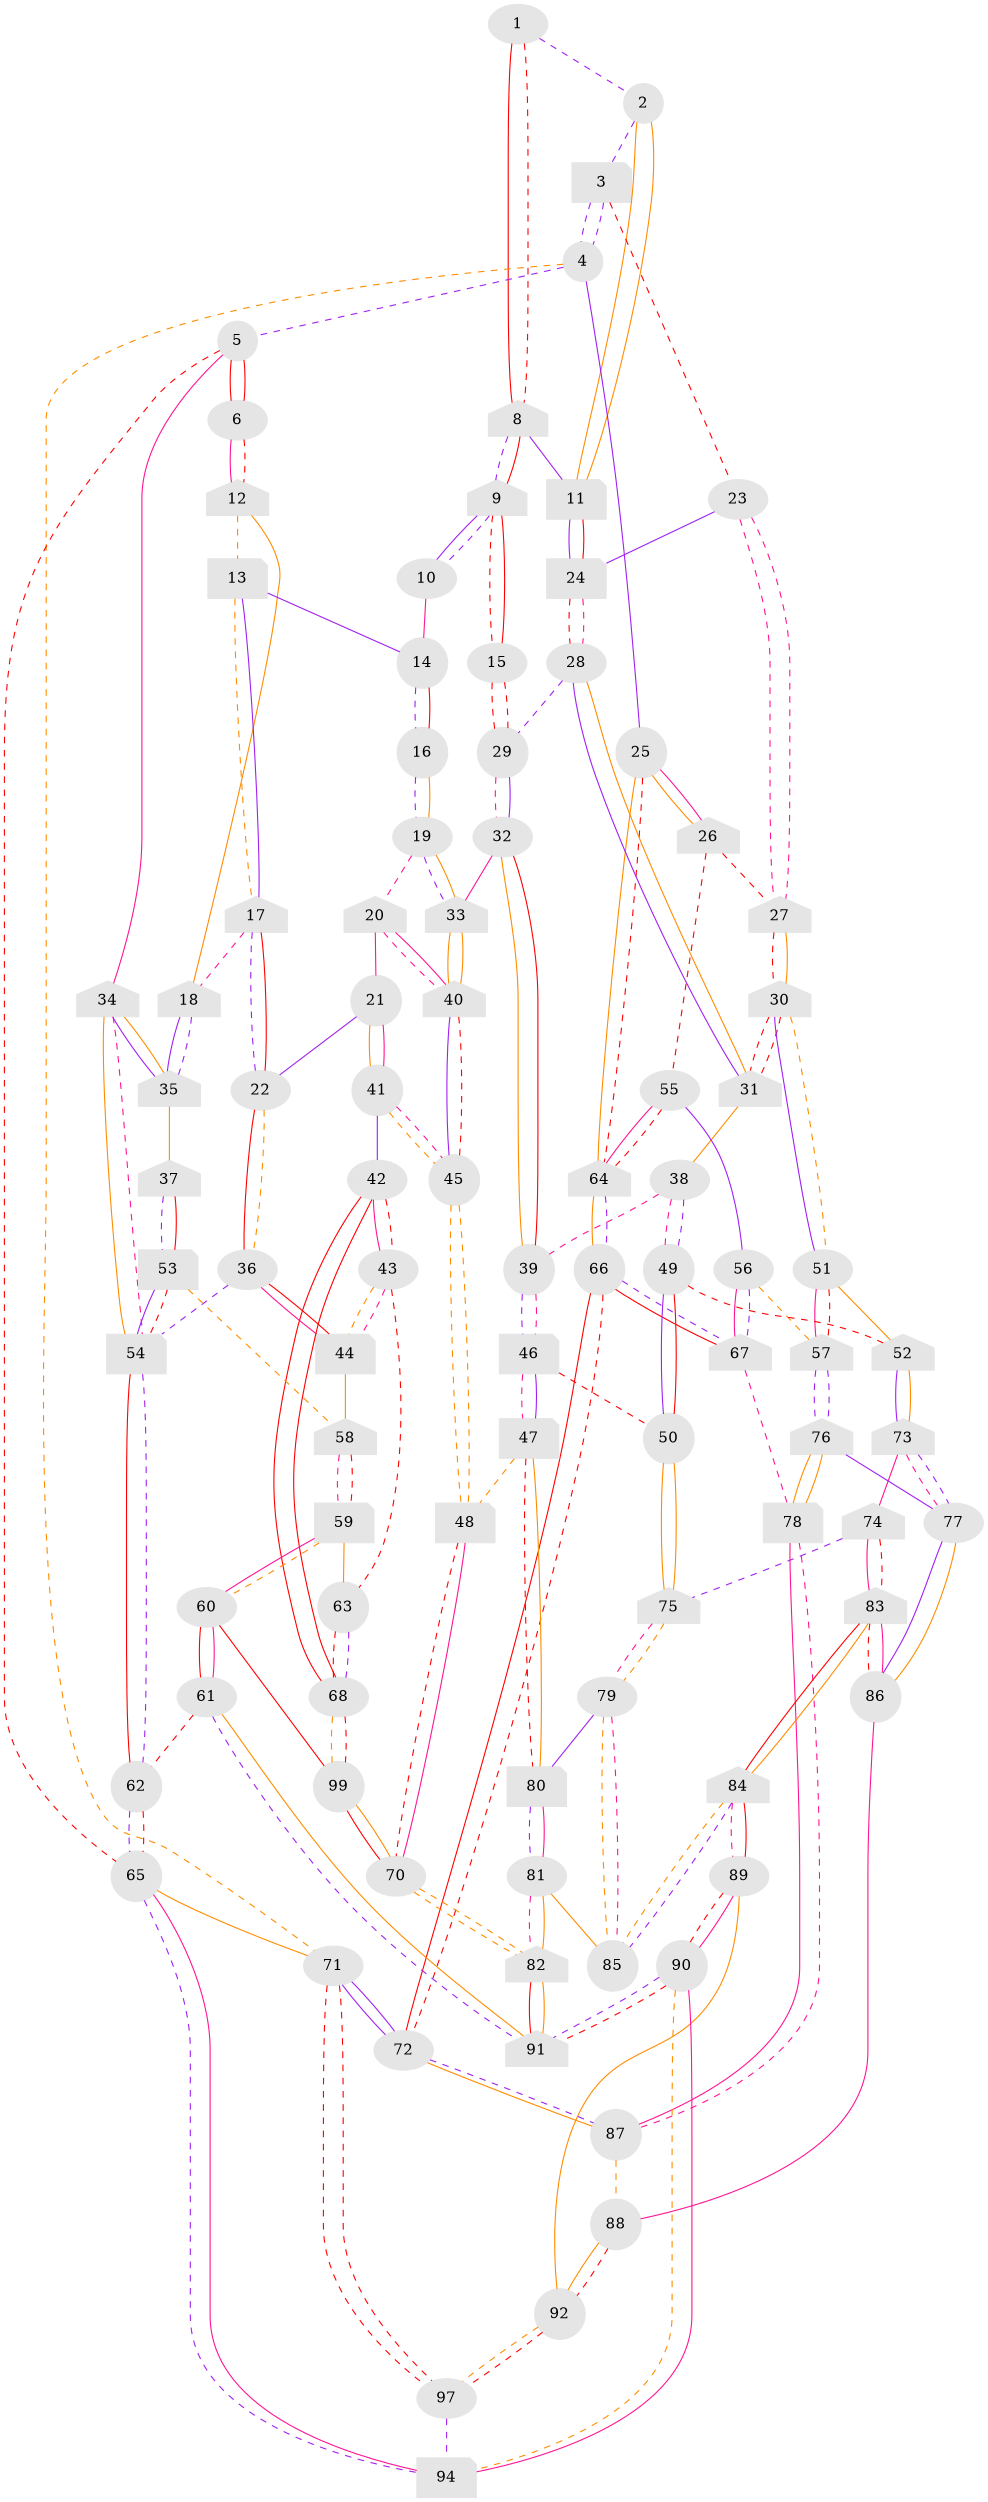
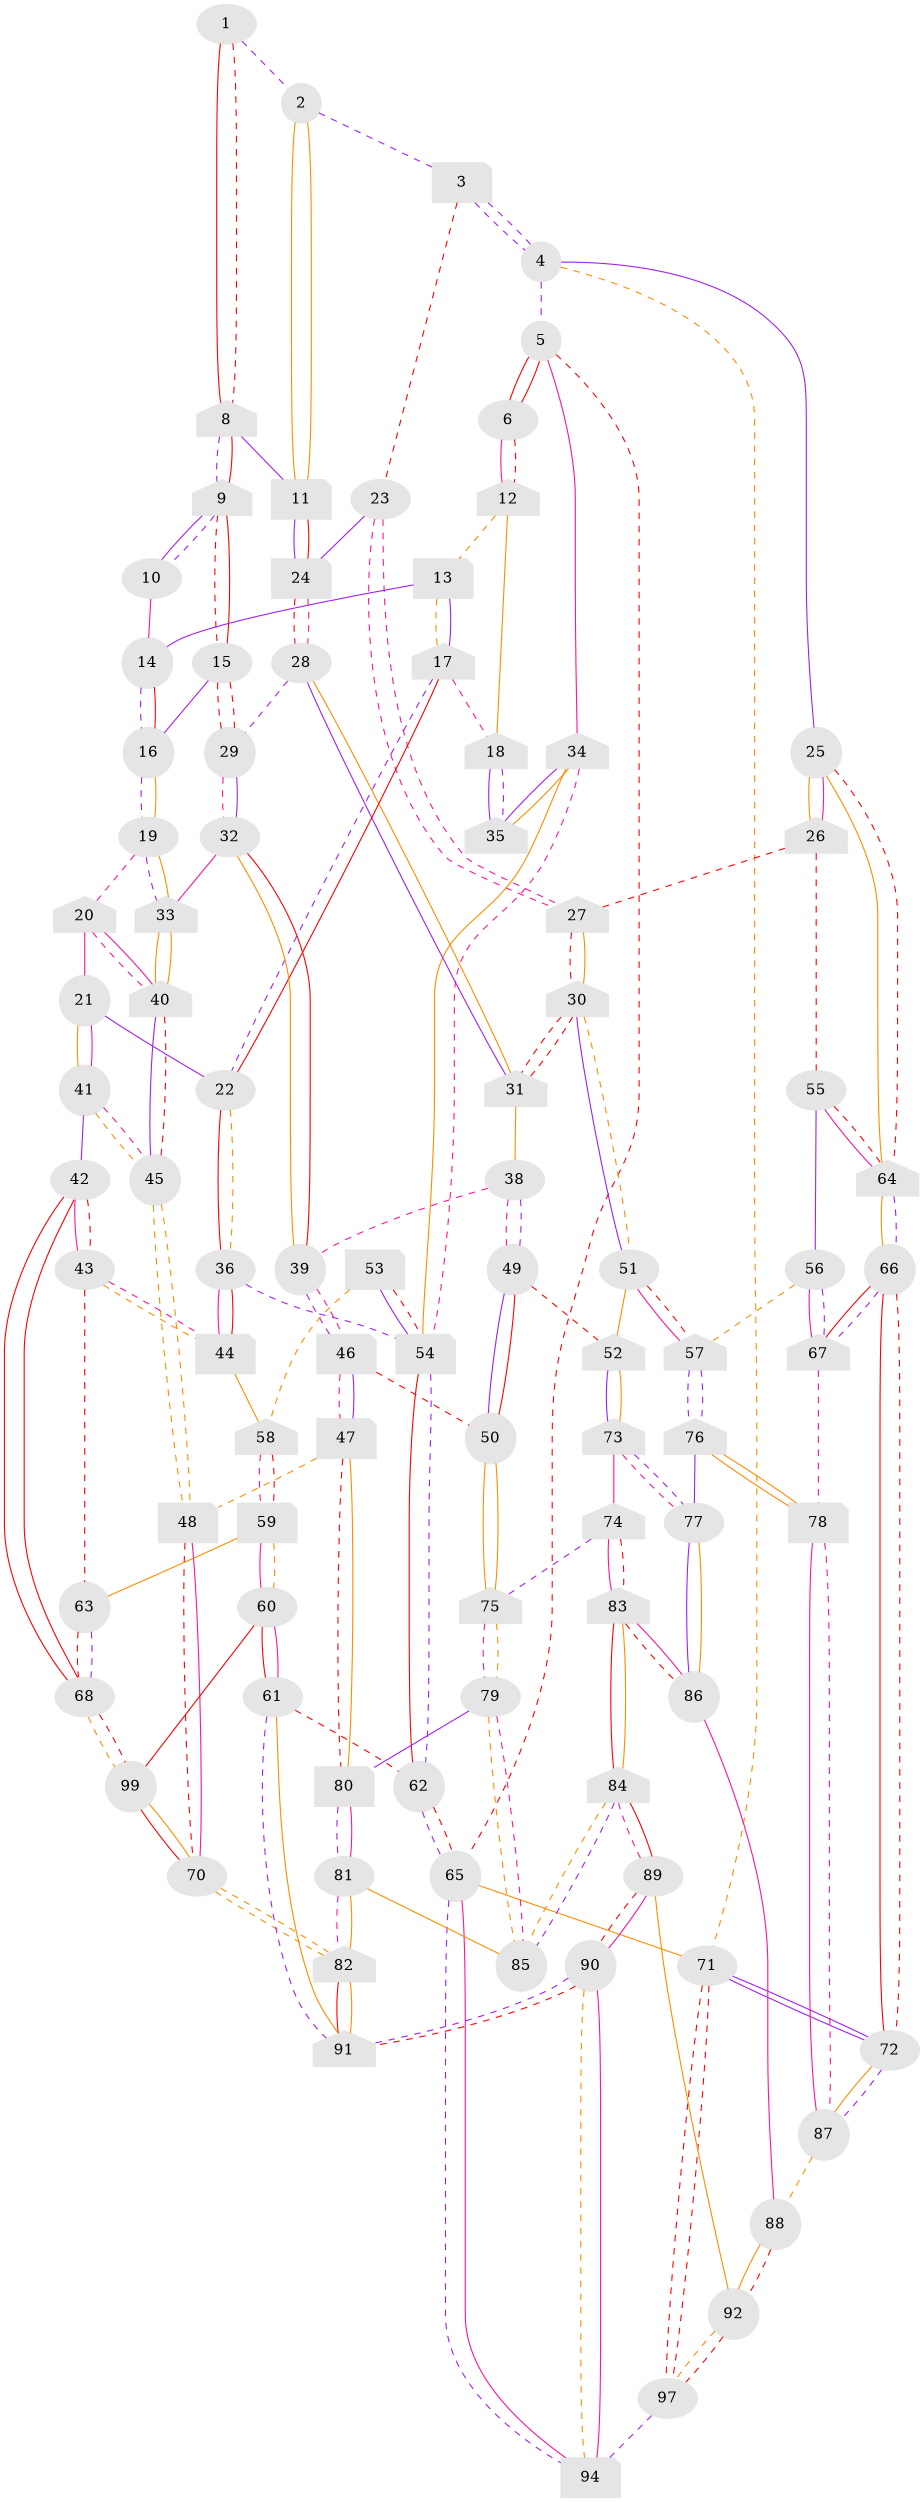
edge "15" -- "16": added
node "37": removed
